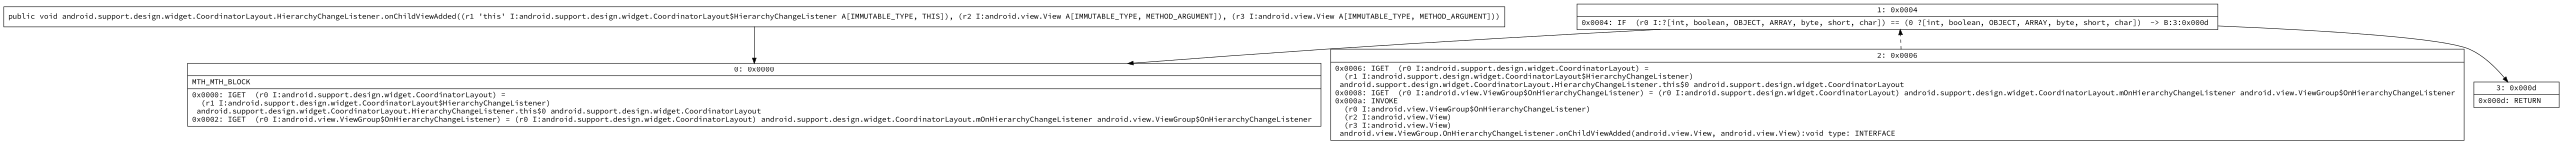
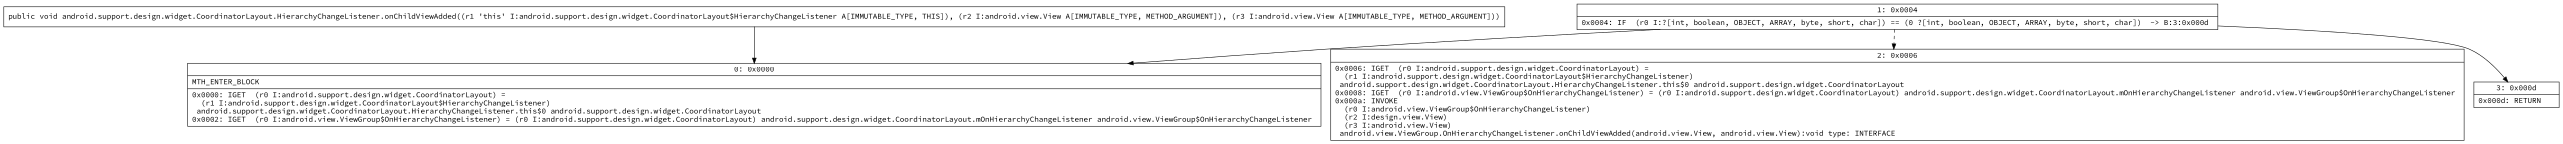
edge "2: 0x0006" -> "1: 0x0004": reversed
node "0: 0x0000": text "MTH_MTH_BLOCK" -> "MTH_ENTER_BLOCK"
node "2: 0x0006": text "(r2 I:android.view.View)" -> "(r2 I:design.view.View)"
